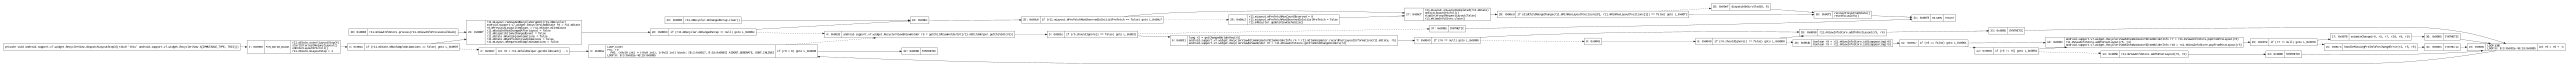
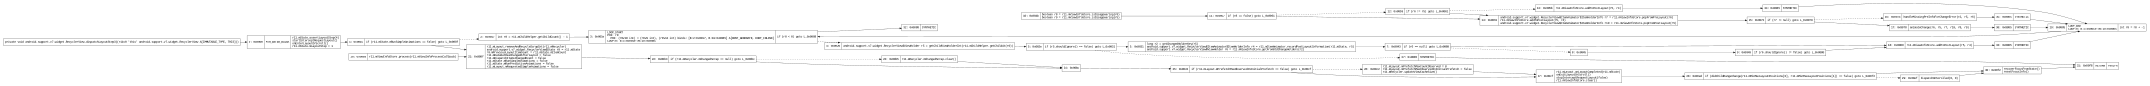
edge "22: 0x00b3" -> "4: 0x0020": now "22: 0x00b3" -> "23: 0x00b5"
edge "9: 0x0049" -> "10: 0x004b": removed
